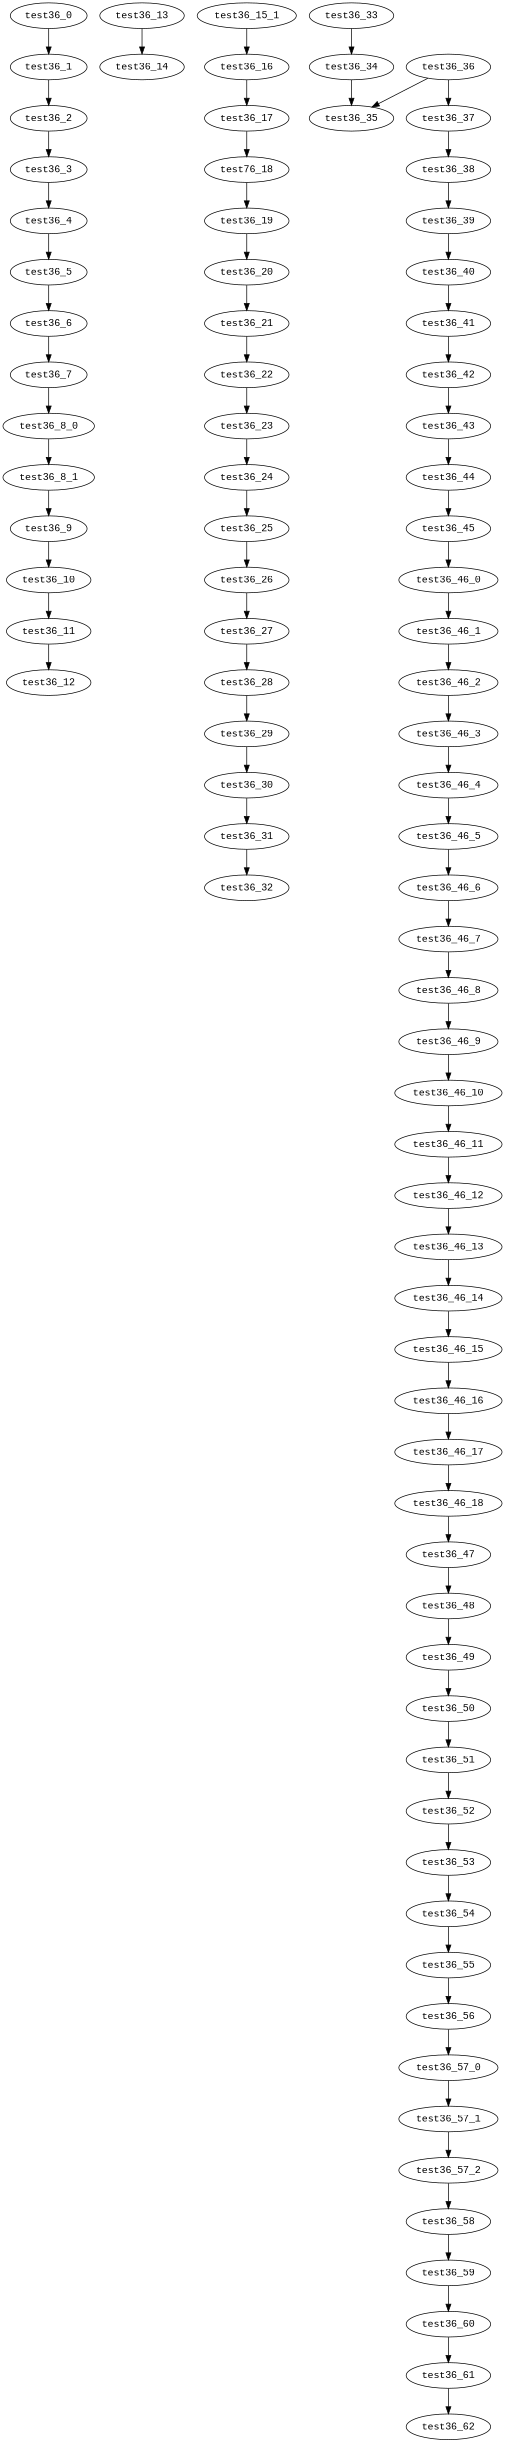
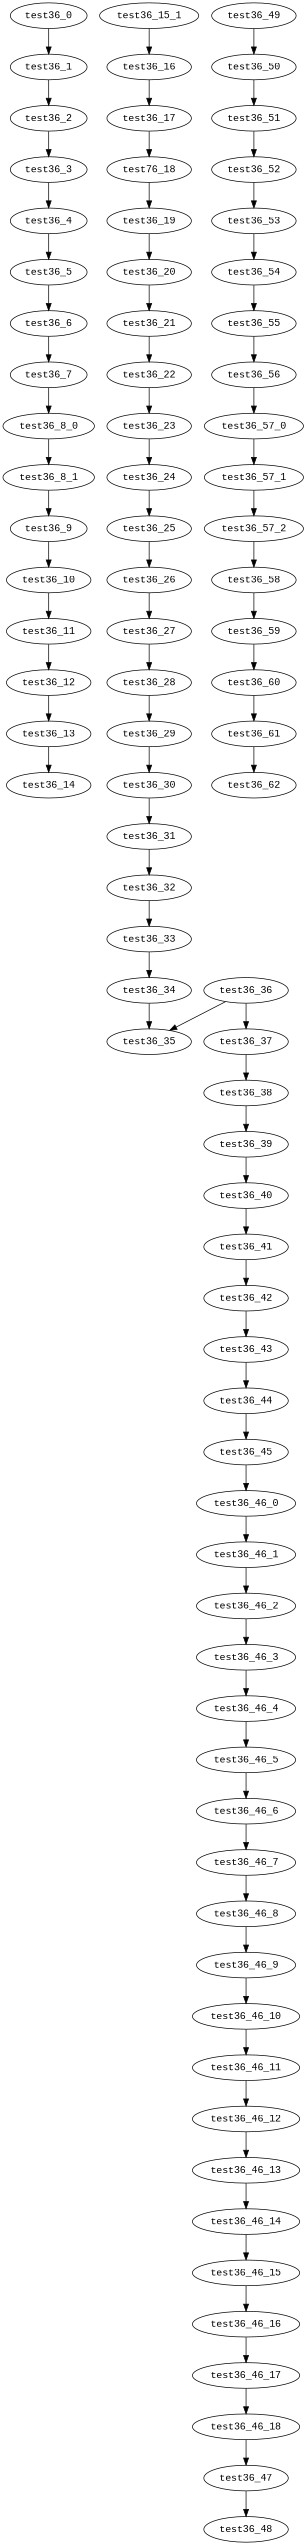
edge "test36_12" -> "test36_13": added
edge "test36_32" -> "test36_33": added
edge "test36_48" -> "test36_49": removed
